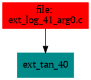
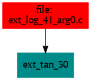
node "ext_tan_40": label "ext_tan_40" -> "ext_tan_30"
